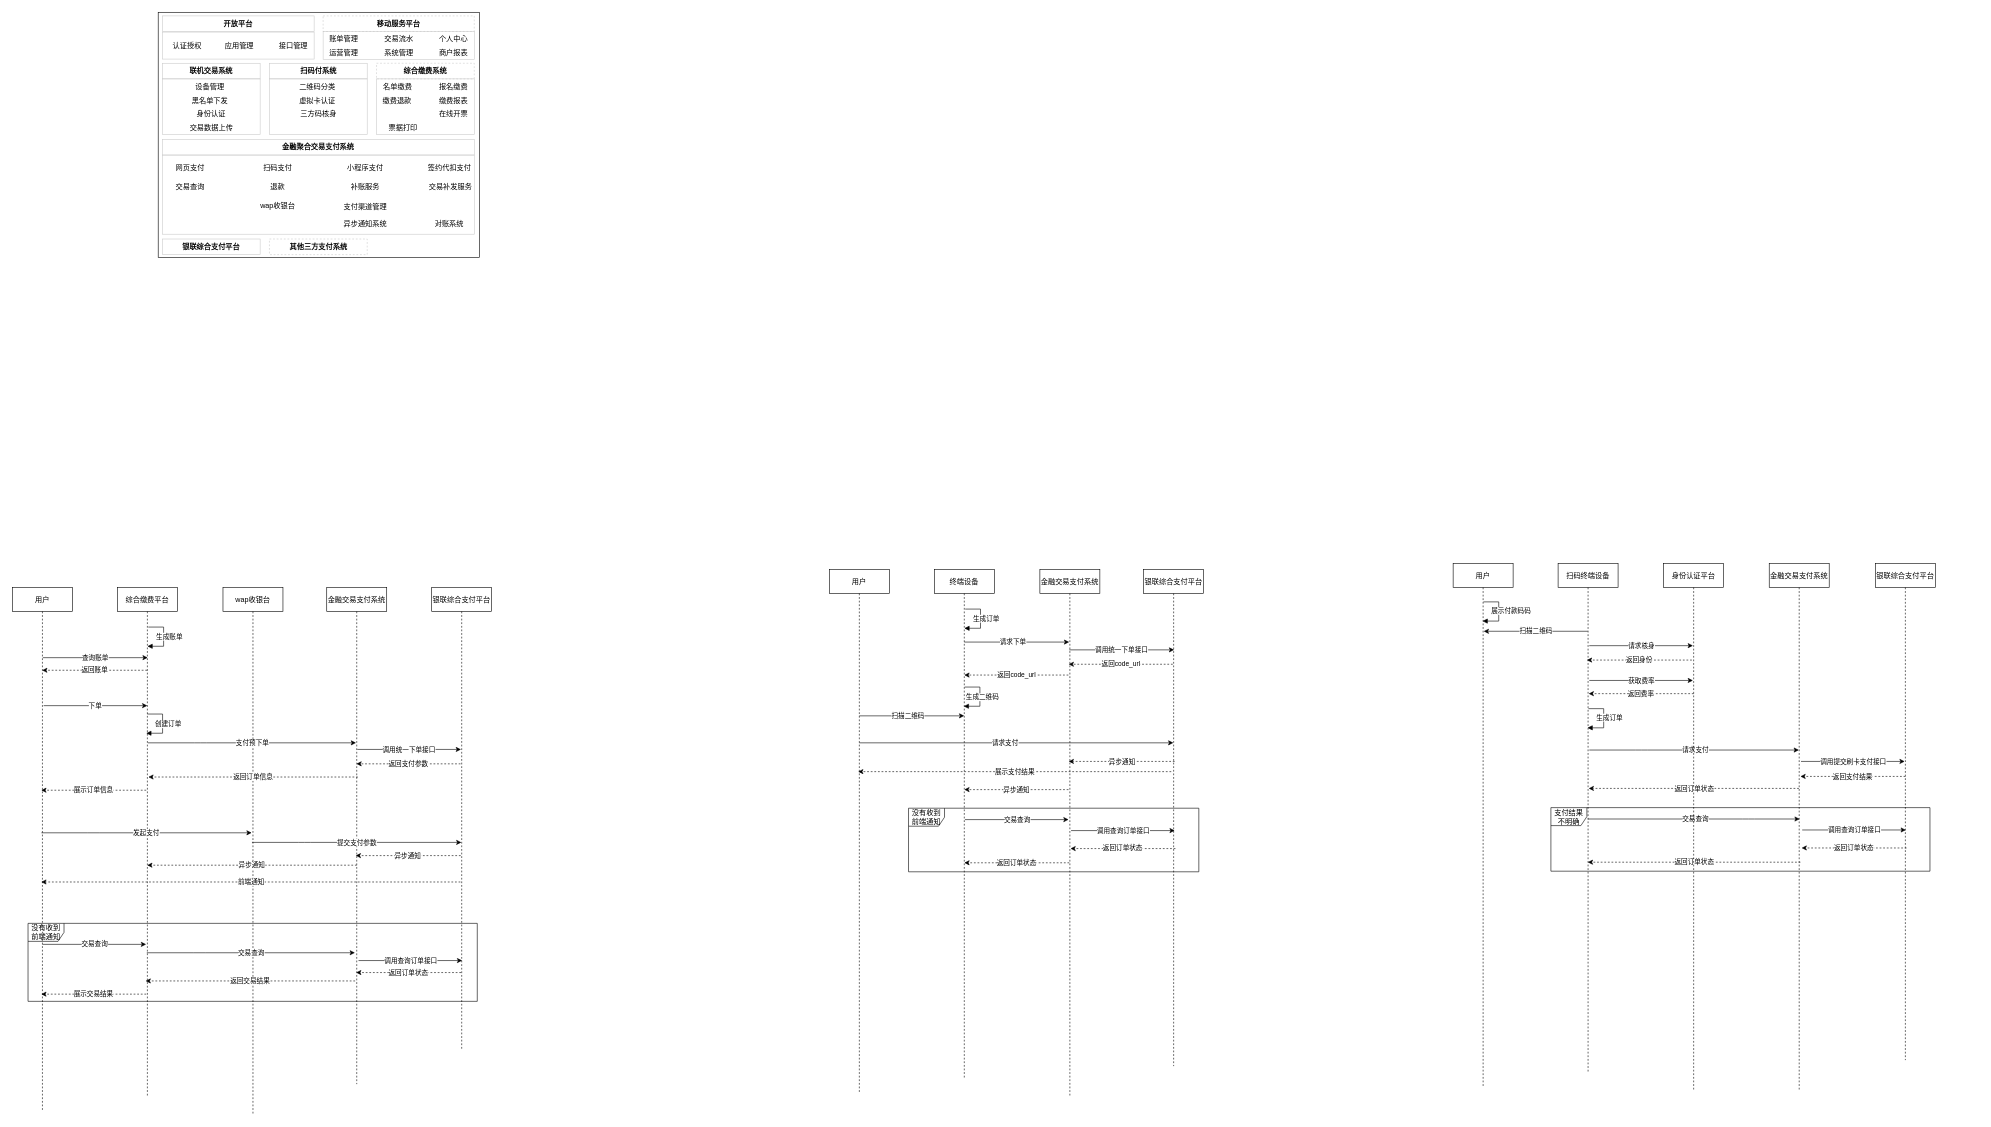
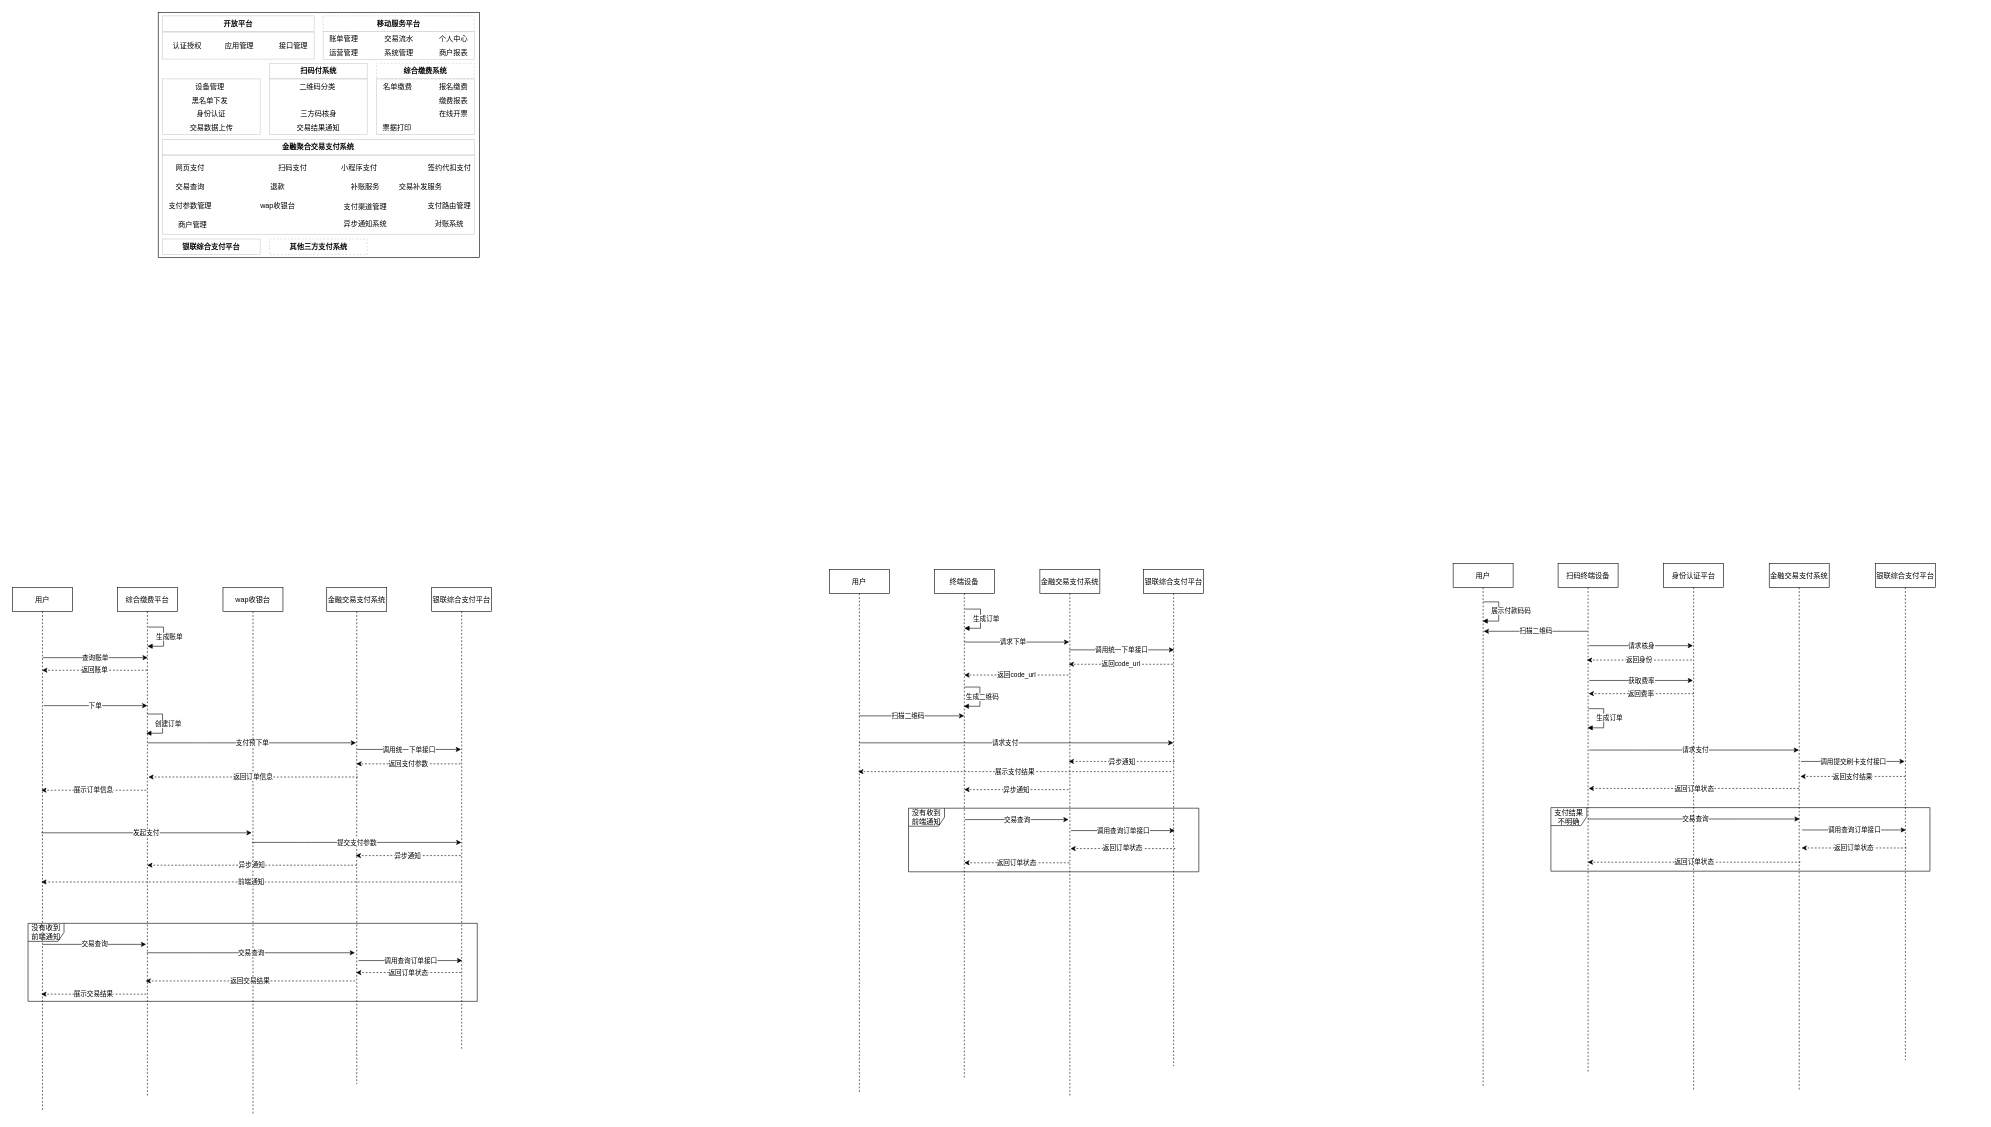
node "联机交易系统": removed
node "虚拟卡认证": removed
node "缴费退款": removed
node "交易结果通知": added
node "票据打印": moved (403, 128) -> (397, 128)
node "扫码支付": moved (278, 167) -> (293, 167)
node "小程序支付": moved (365, 167) -> (359, 167)
node "交易补发服务": moved (451, 187) -> (421, 187)
node "支付参数管理": added
node "支付路由管理": added
node "商户管理": added
